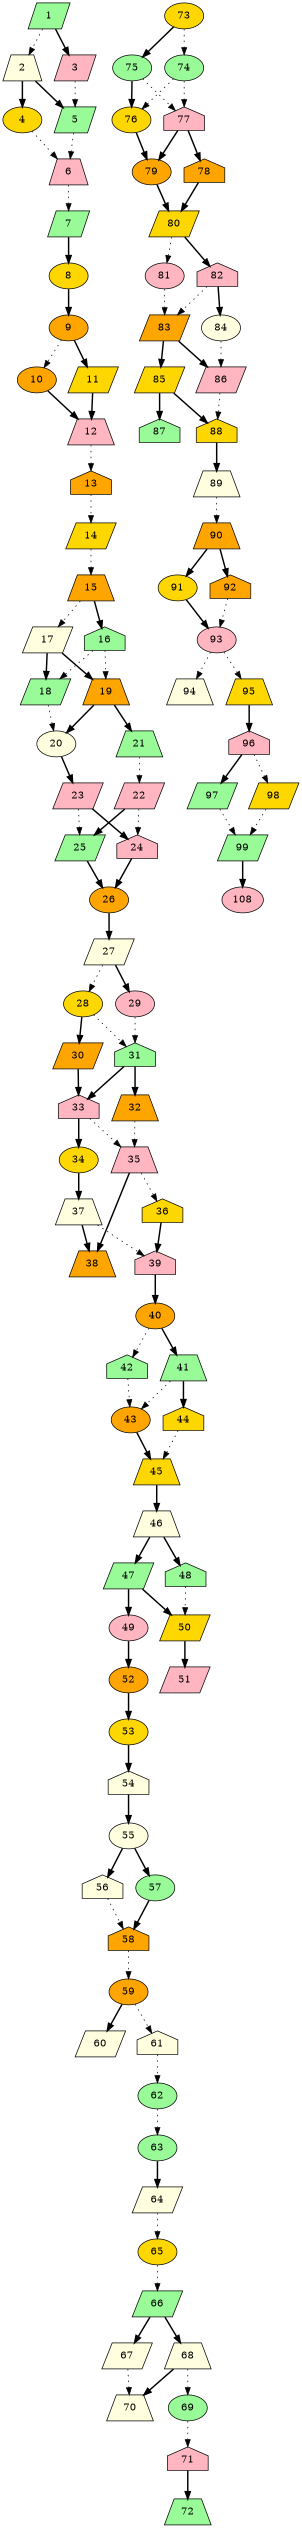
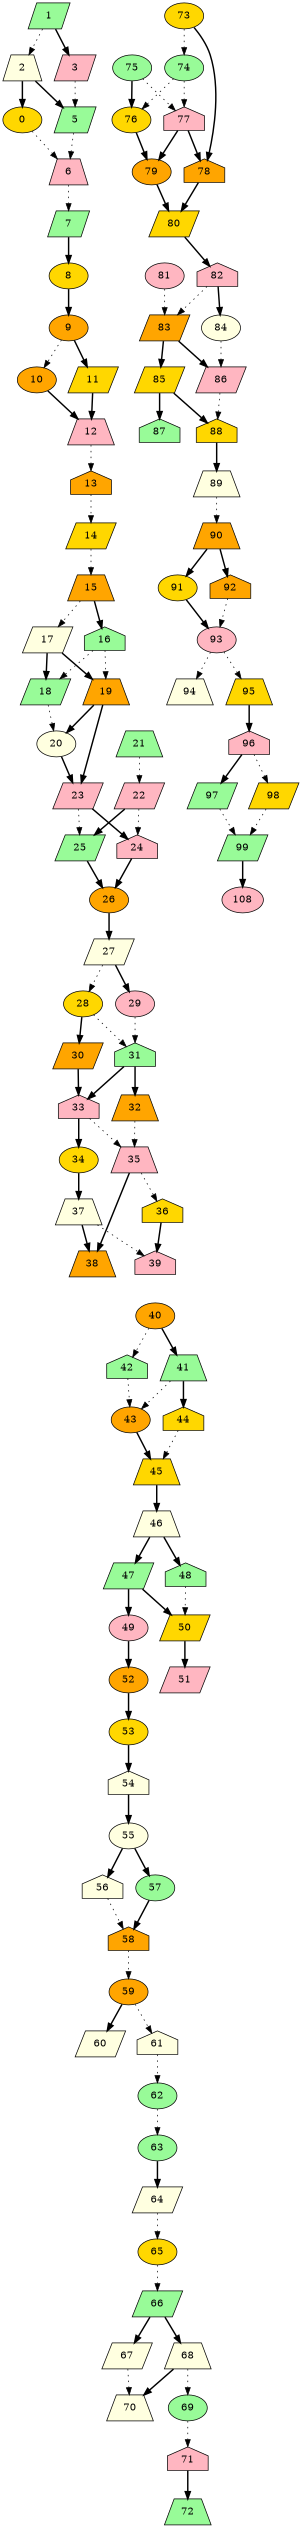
edge "73" -> "75": now "73" -> "78"
node "4": label "4" -> "0"
edge "80" -> "81": removed
edge "19" -> "21": now "19" -> "23"
edge "39" -> "40": removed
